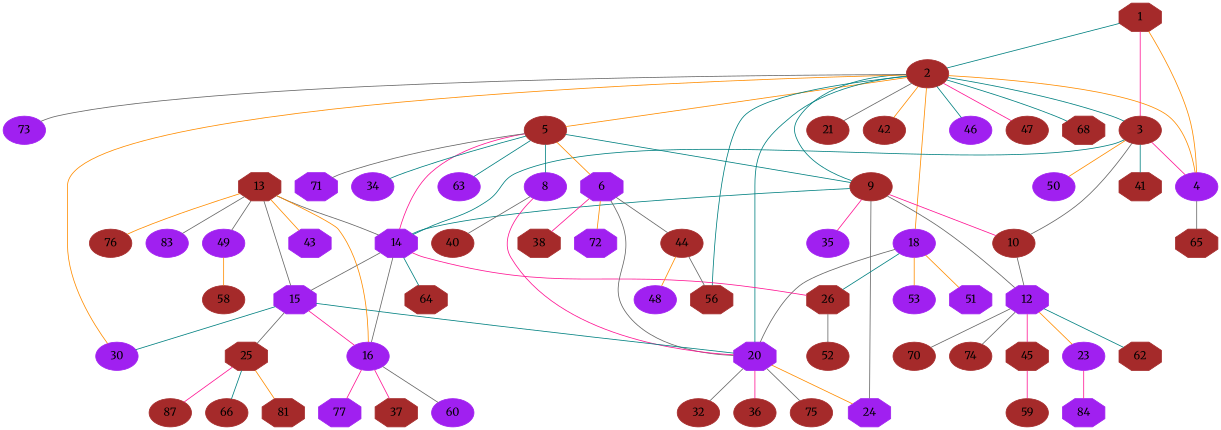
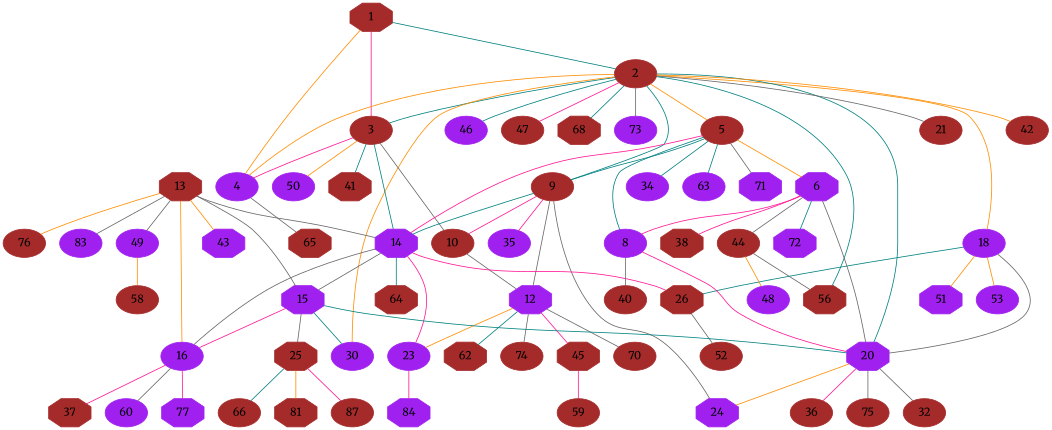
edge "6" -- "72": color darkorange -> teal
edge "6" -- "8": added
edge "14" -- "23": added
